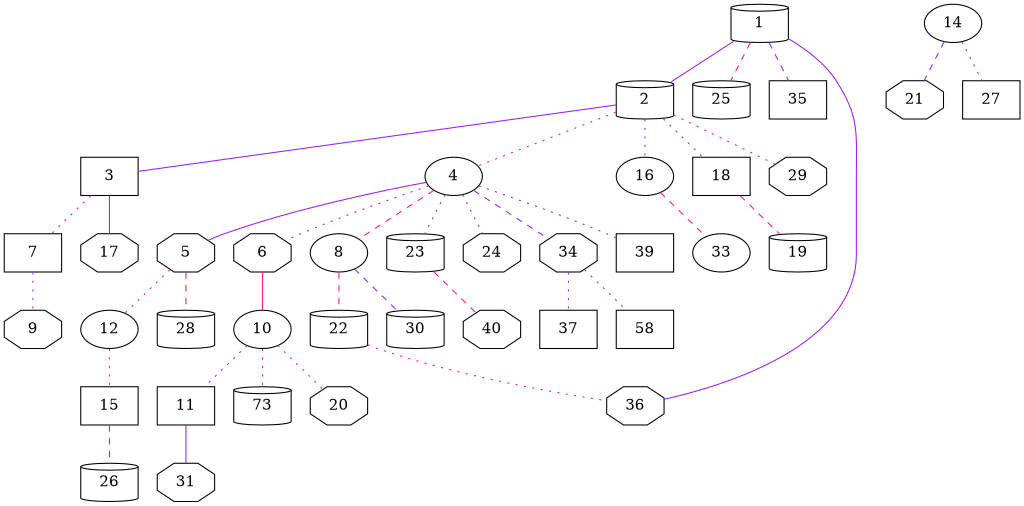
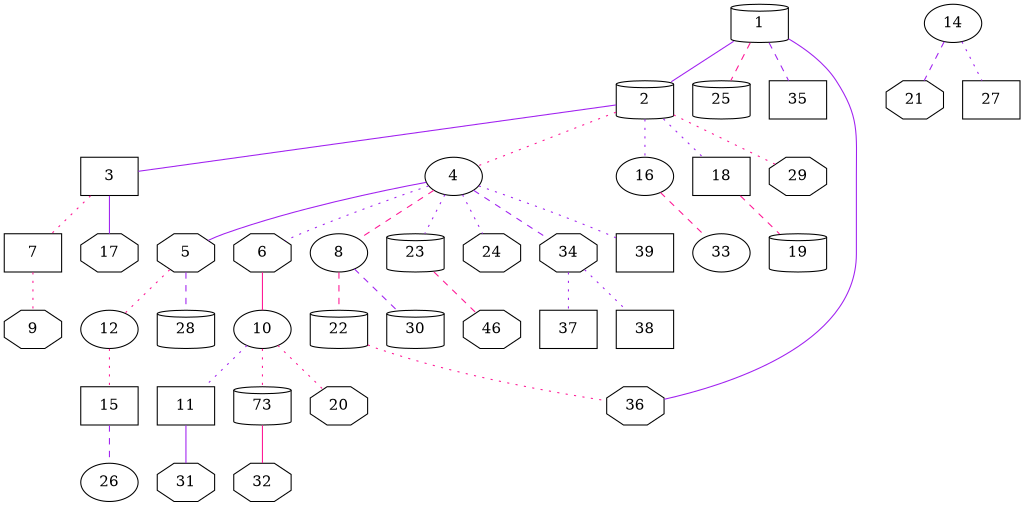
edge "7" -- "9": color purple -> deeppink
node "40": label "40" -> "46"
node "58": label "58" -> "38"
node "26": shape cylinder -> ellipse
node "32": added
